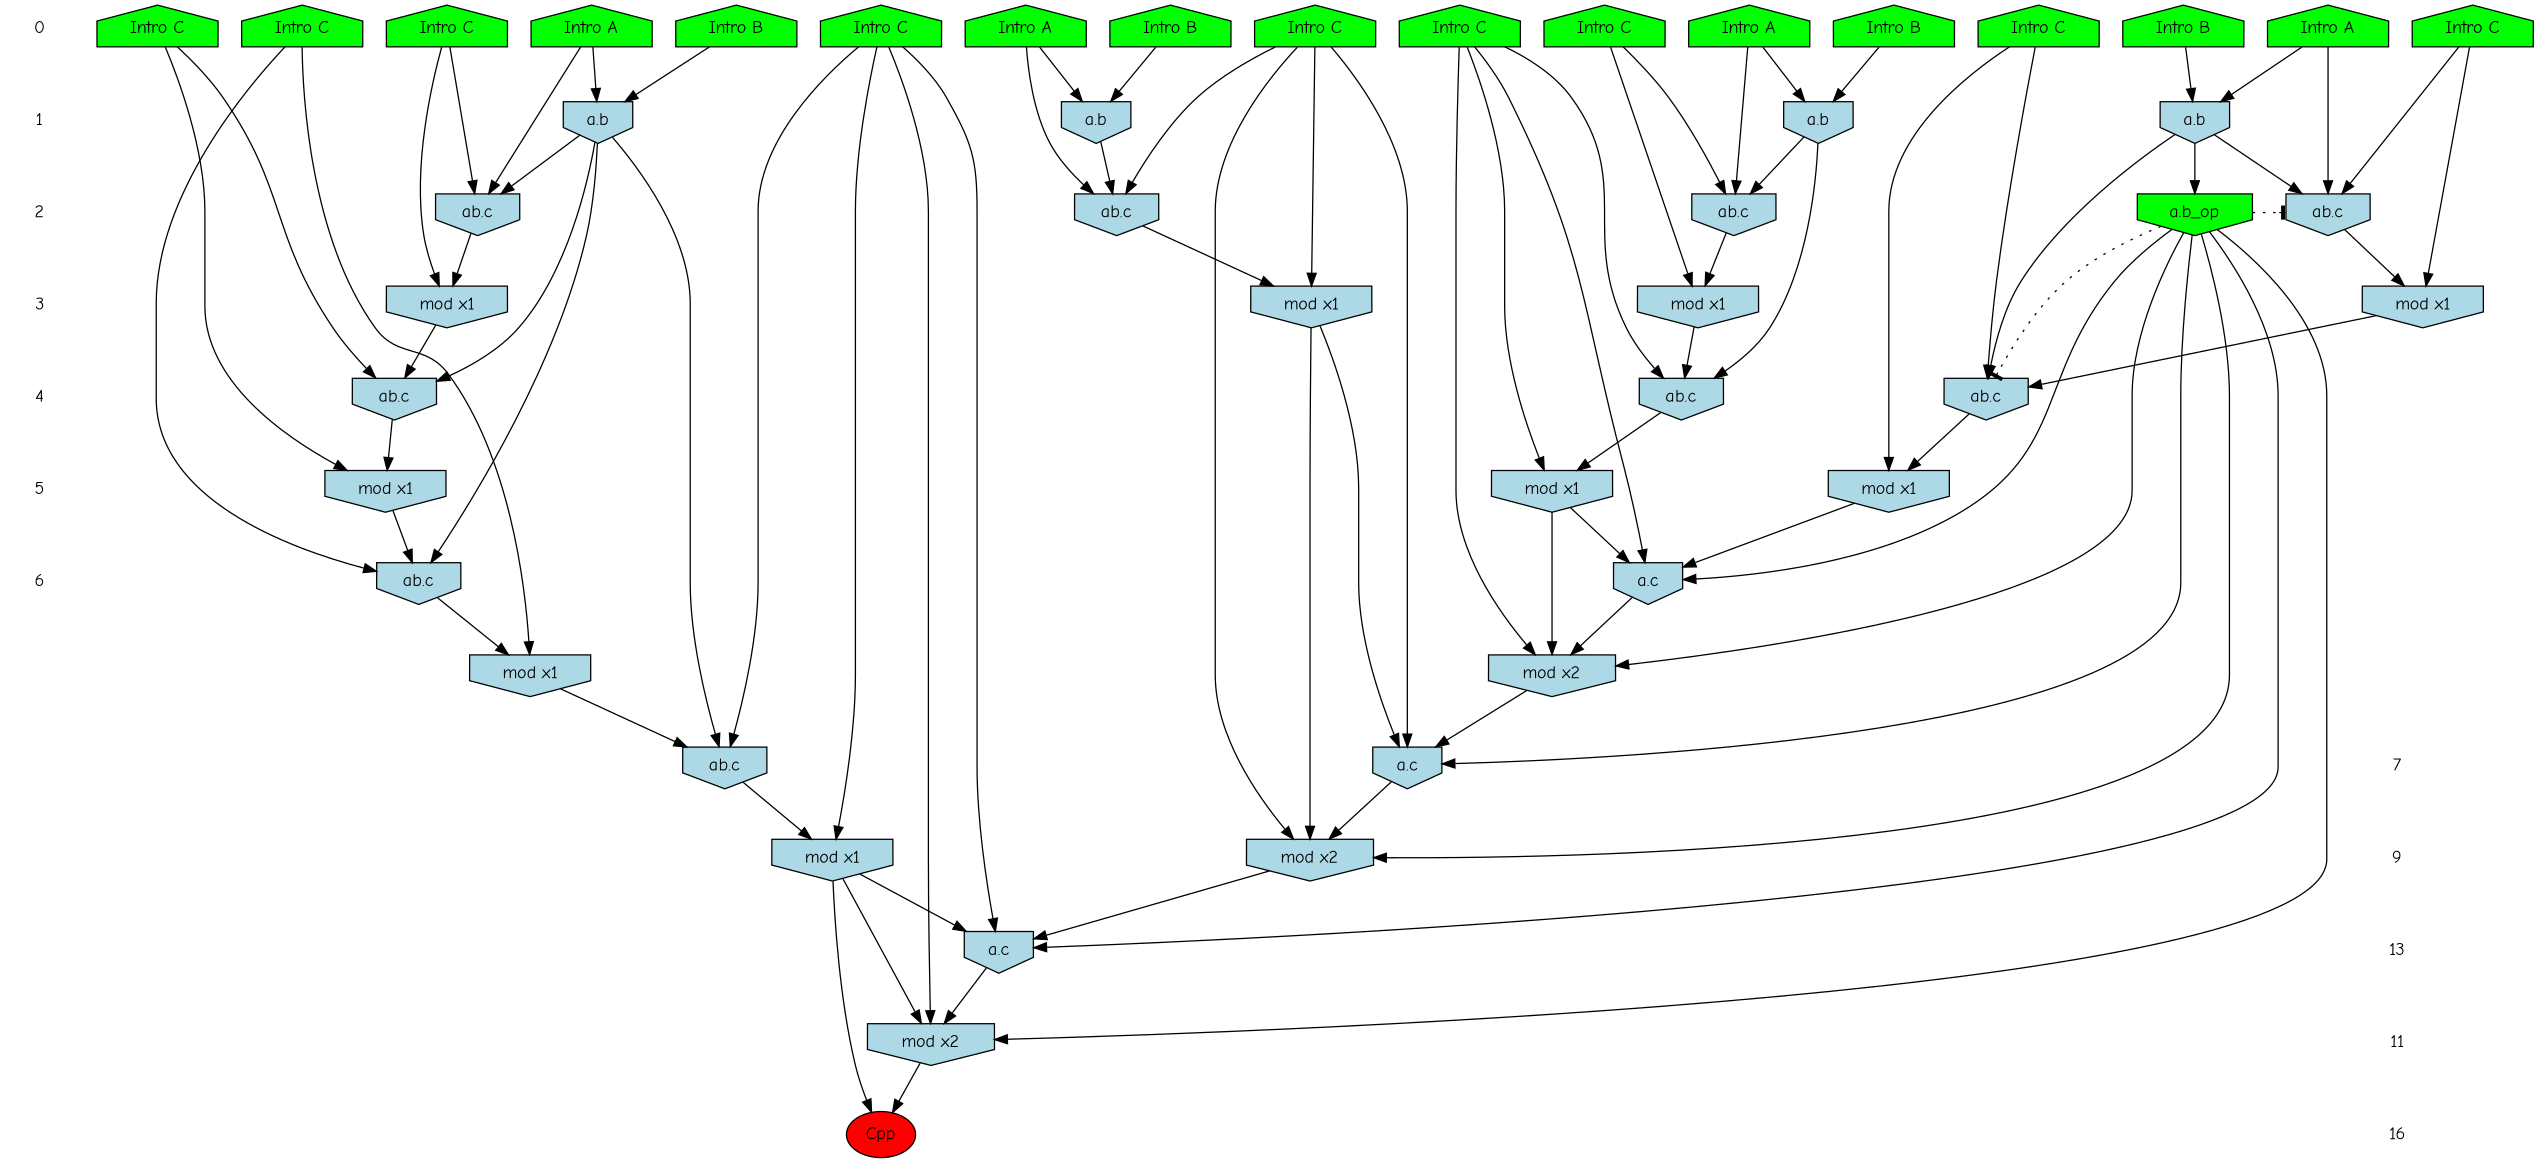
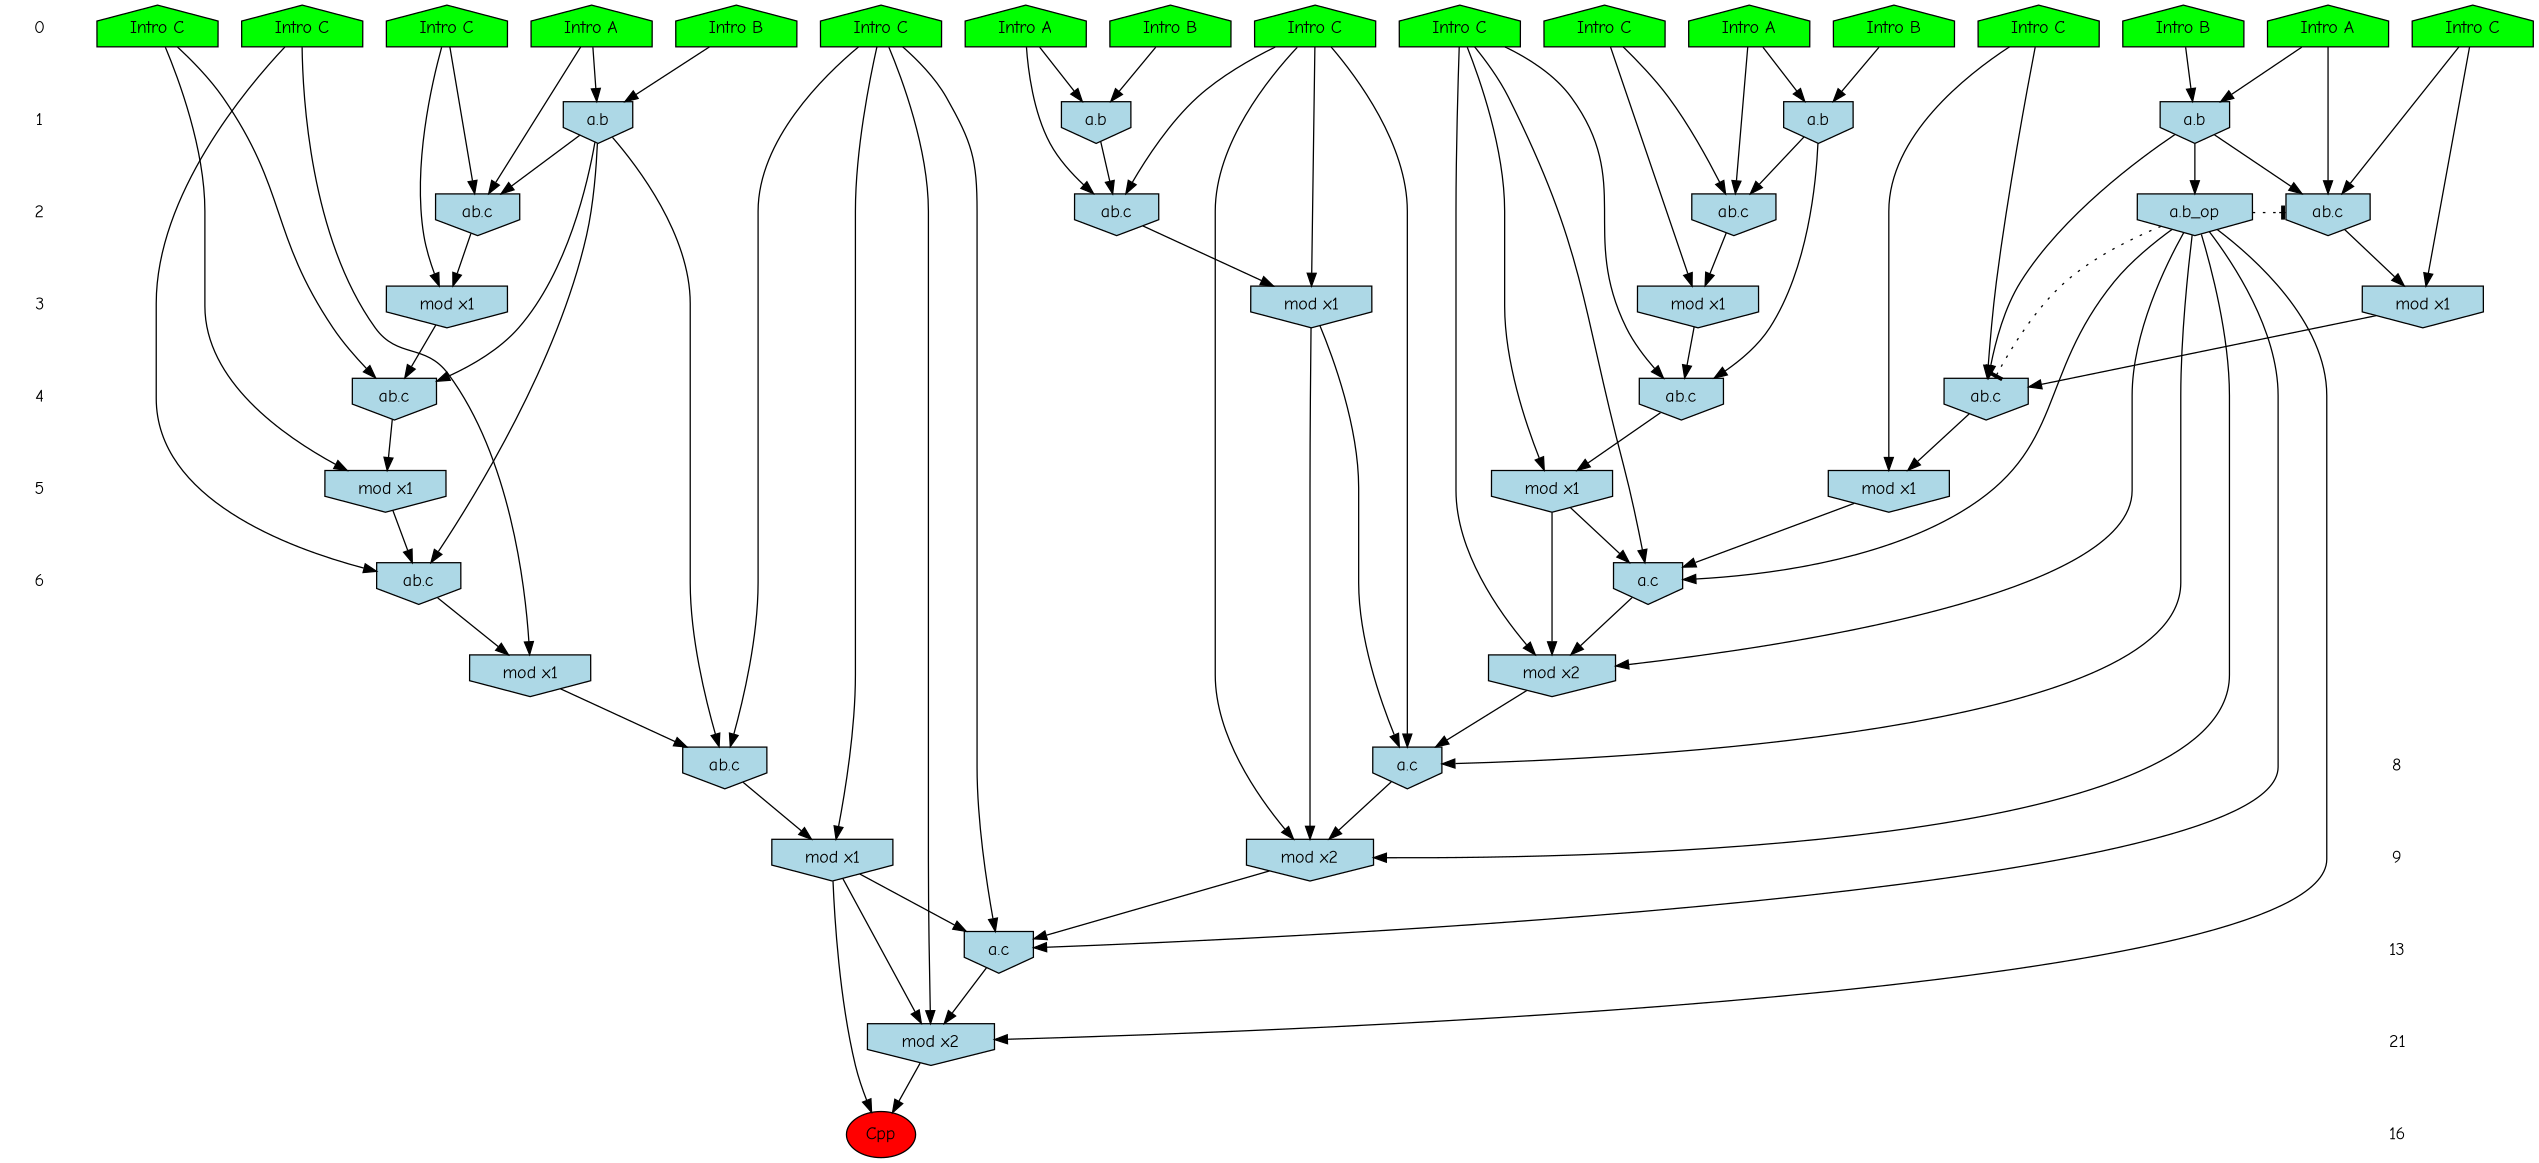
node "a.b_op": fillcolor green -> lightblue
node "7": label "7" -> "8"
node "11": label "11" -> "21"
